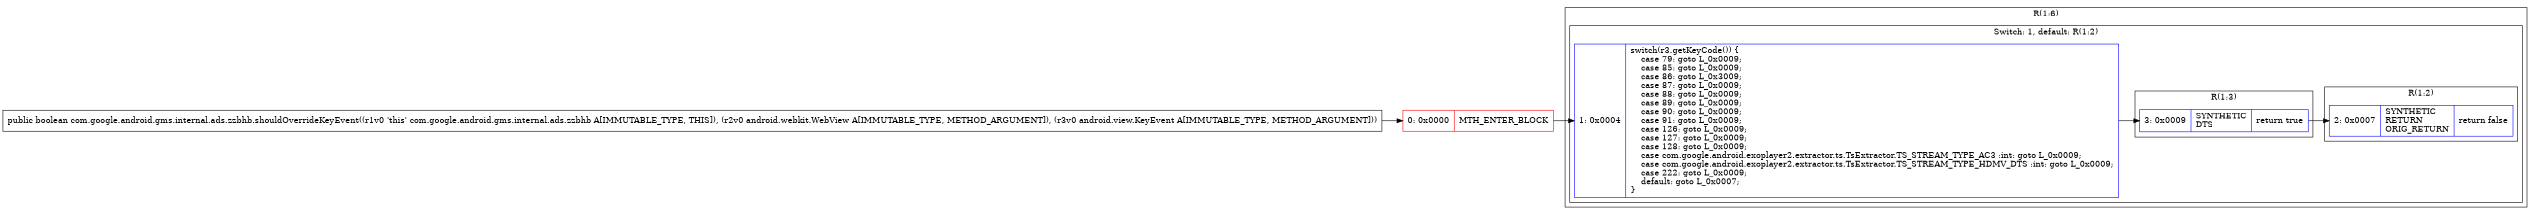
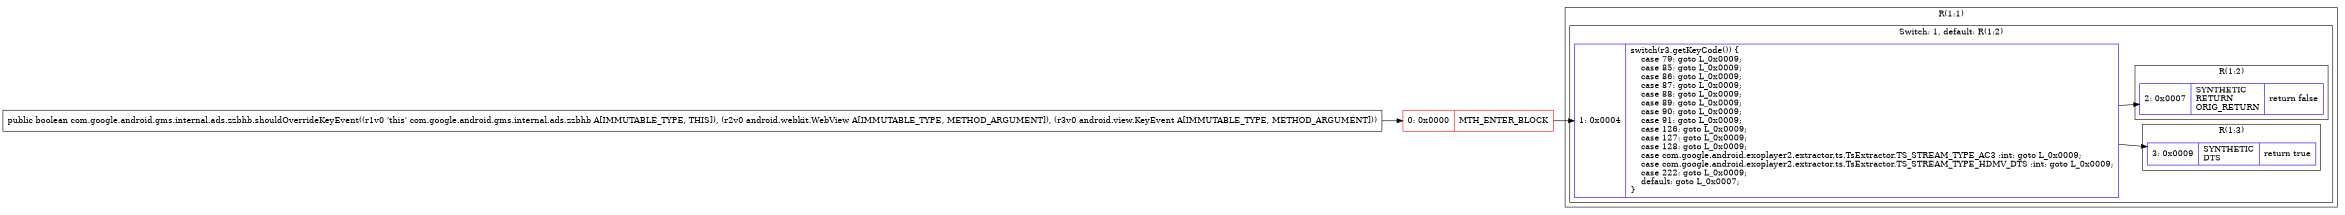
cluster "R(1:6)": label "R(1:6)" -> "R(1:1)"
node "1: 0x0004": text "case 86: goto L_0x3009;" -> "case 86: goto L_0x0009;"
edge "3: 0x0009" -> "2: 0x0007": now "1: 0x0004" -> "2: 0x0007"
